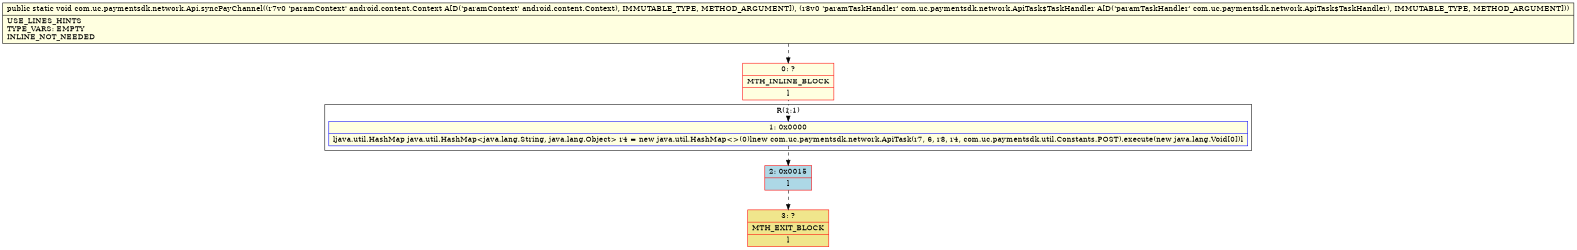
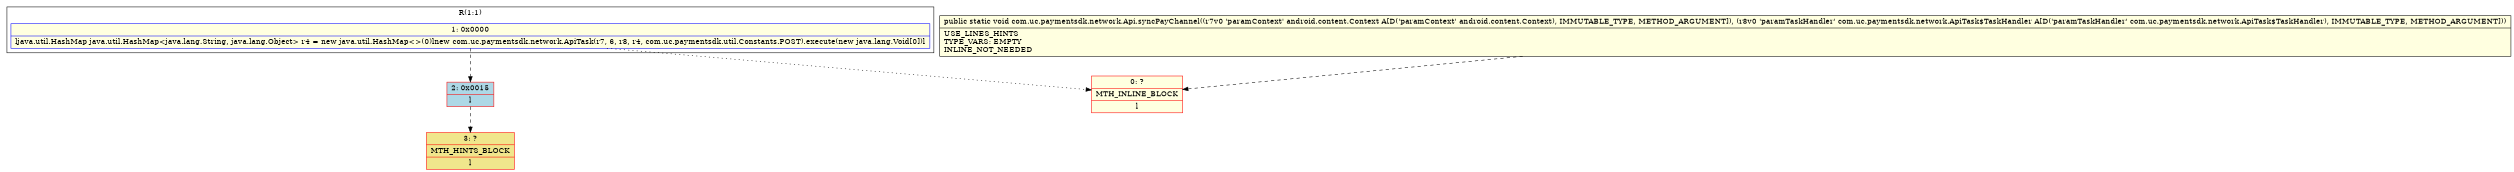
edge "0: ?" -> "1: 0x0000": reversed
node "3: ?": text "MTH_EXIT_BLOCK" -> "MTH_HINTS_BLOCK"
